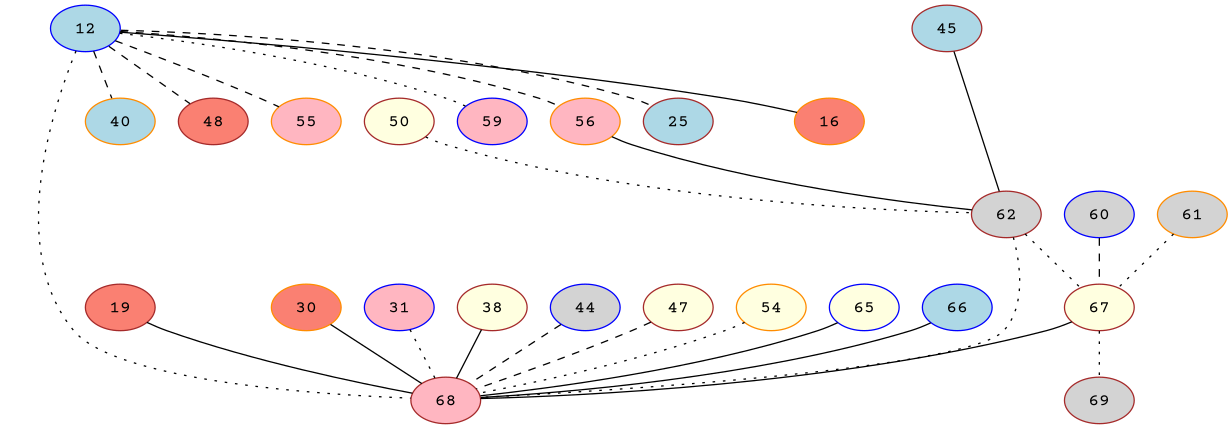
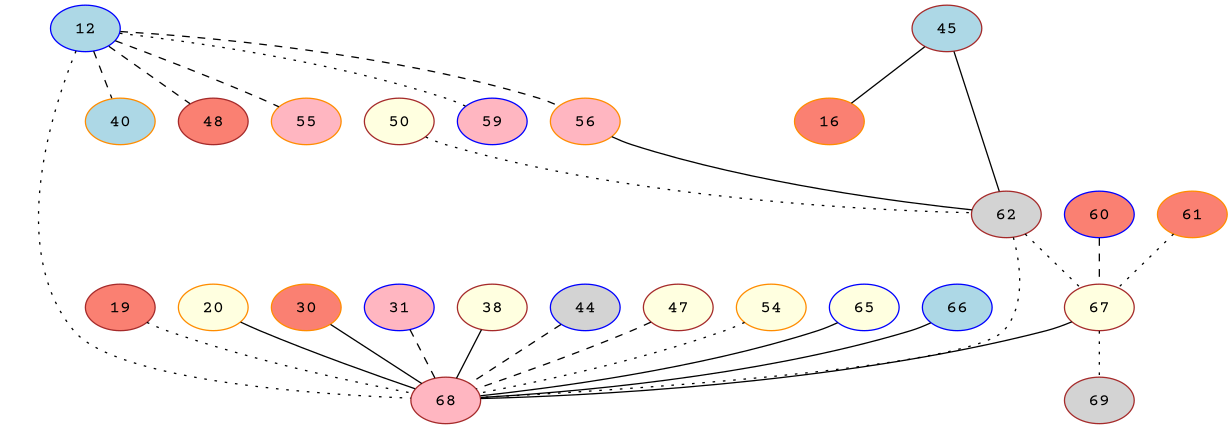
edge "12" -- "16": now "45" -- "16"
node "25": removed
node "60": fillcolor lightgrey -> salmon
node "61": fillcolor lightgrey -> salmon
node "20": added
edge "31" -- "68": style dotted -> dashed
edge "19" -- "68": style solid -> dotted
